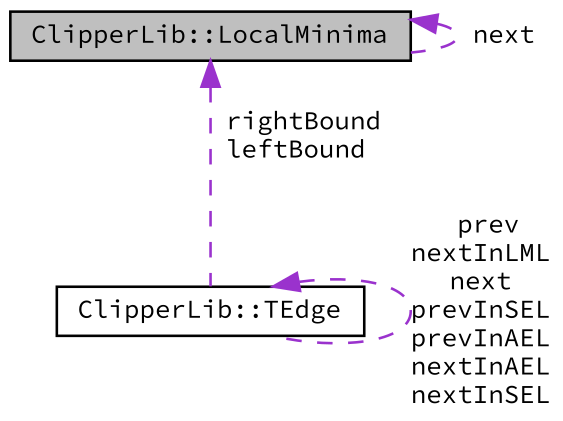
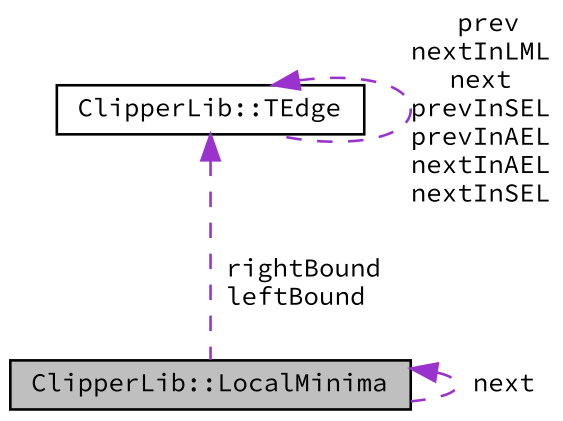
edge "ClipperLib::TEdge" -> "ClipperLib::LocalMinima": reversed
